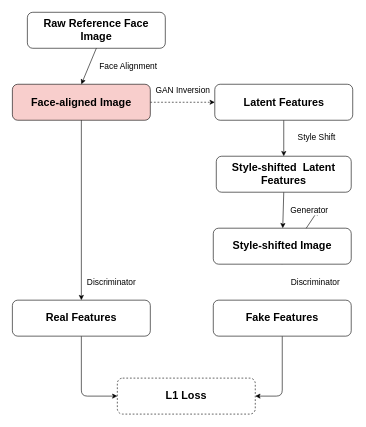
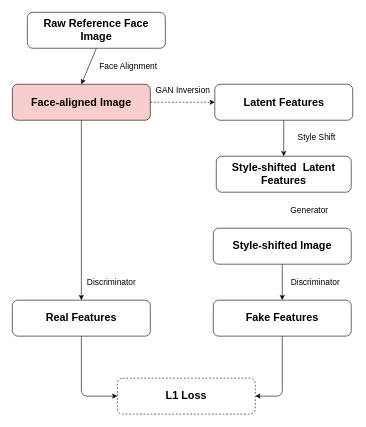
edge "Style-shifted Latent Features" -> "Style-shifted Image": removed
edge "Style-shifted Image" -> "Generator": now "Style-shifted Image" -> "Fake Features"
